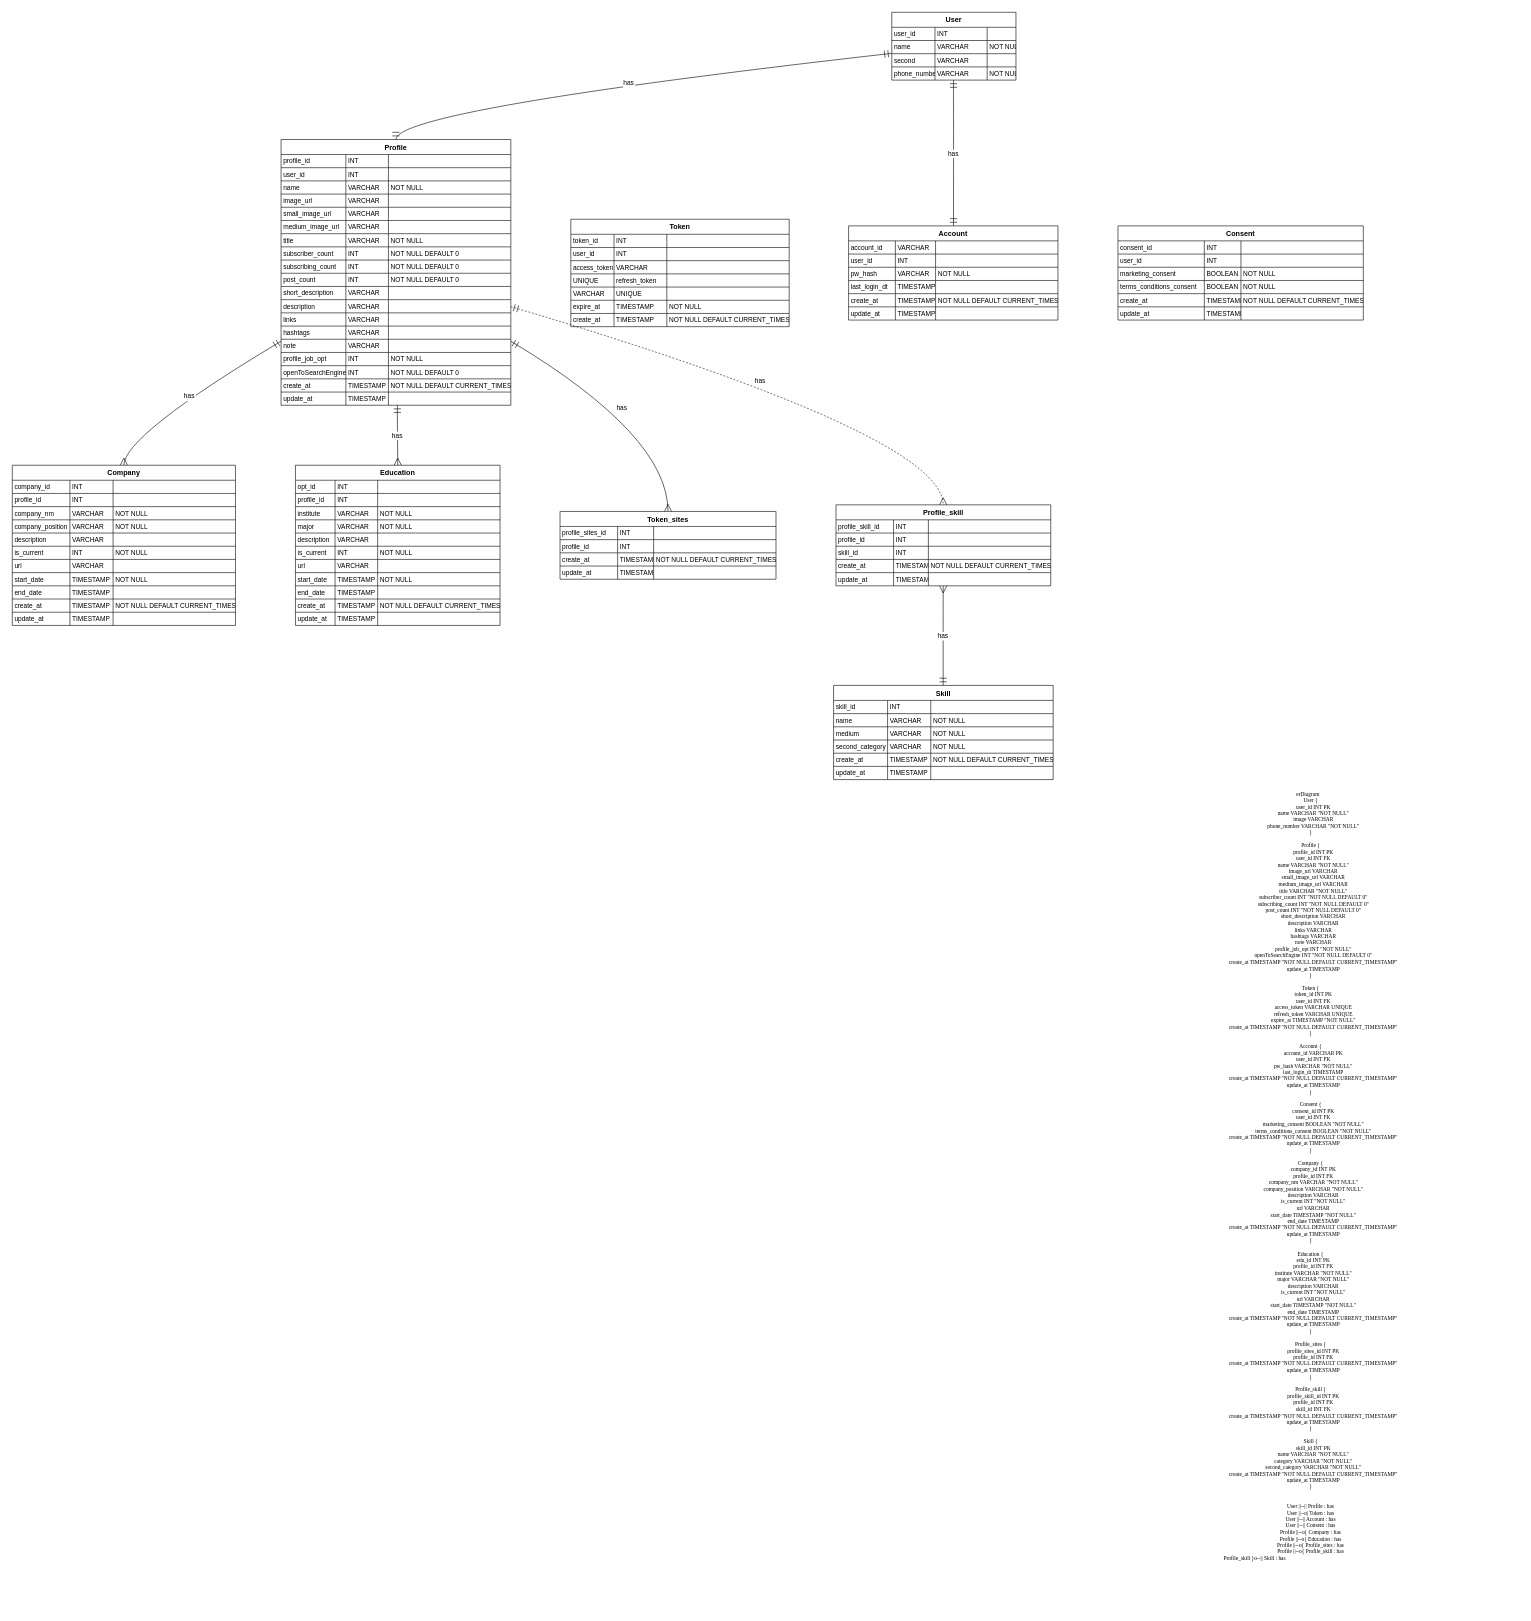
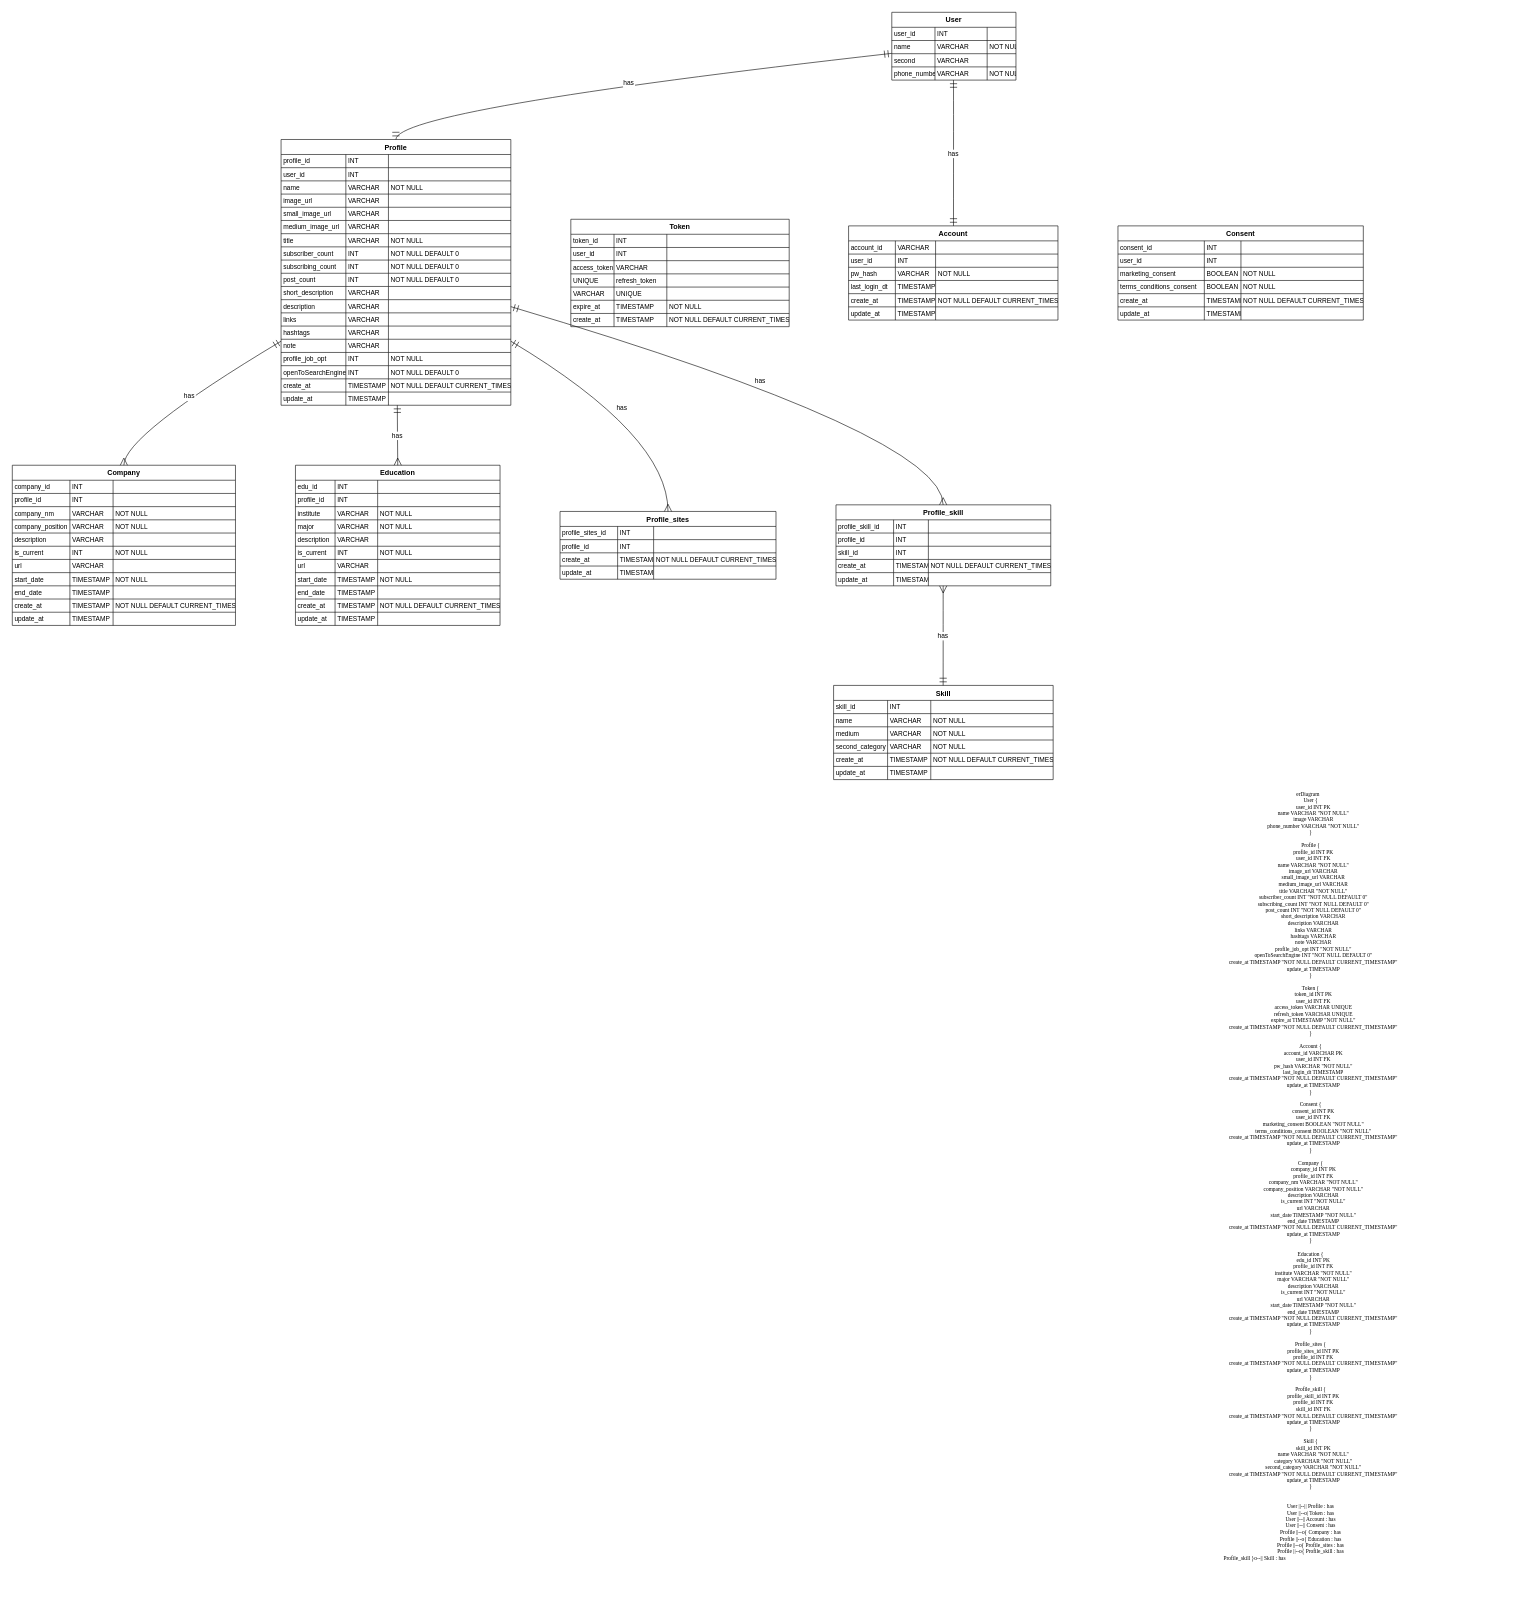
edge "Profile" -- "Profile_skill": style dashed -> solid
node "opt_id": label "opt_id" -> "edu_id"
node "Token_sites": label "Token_sites" -> "Profile_sites"
